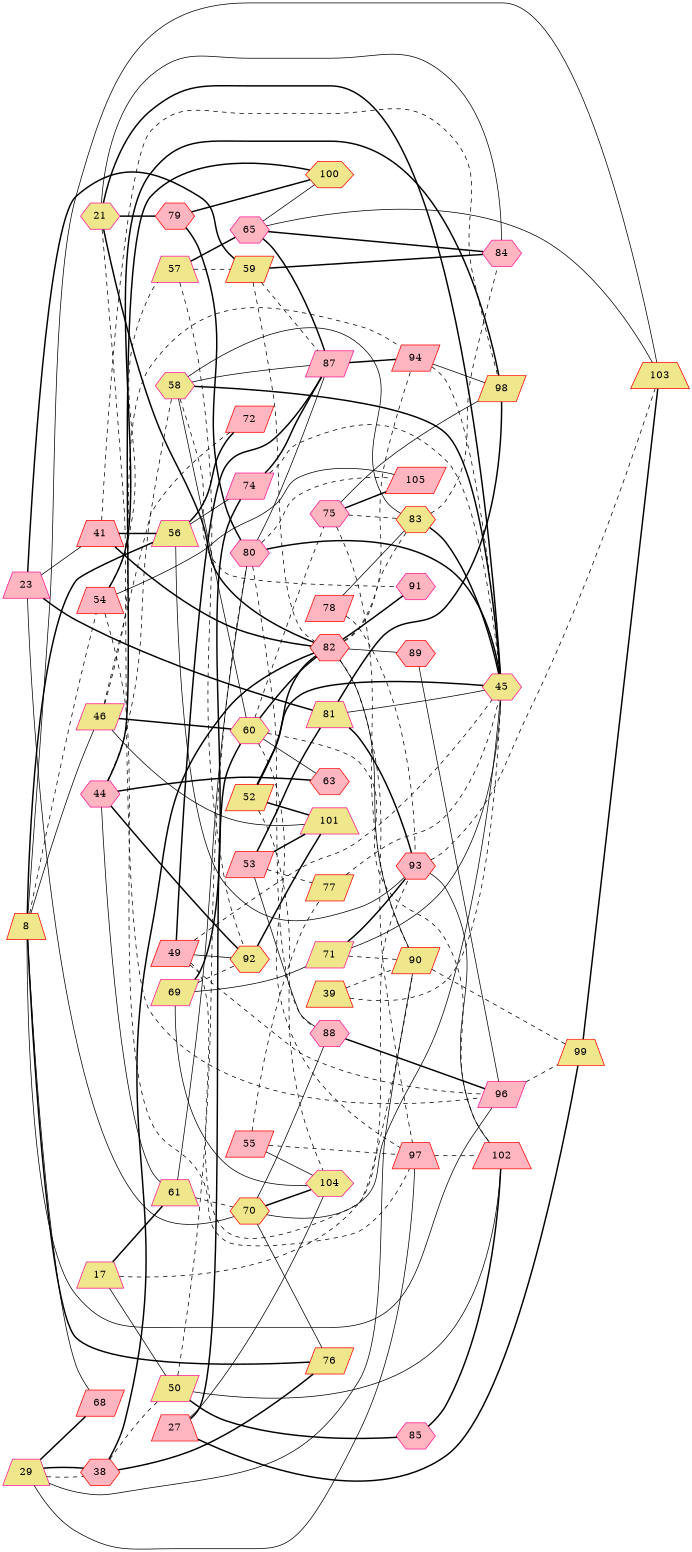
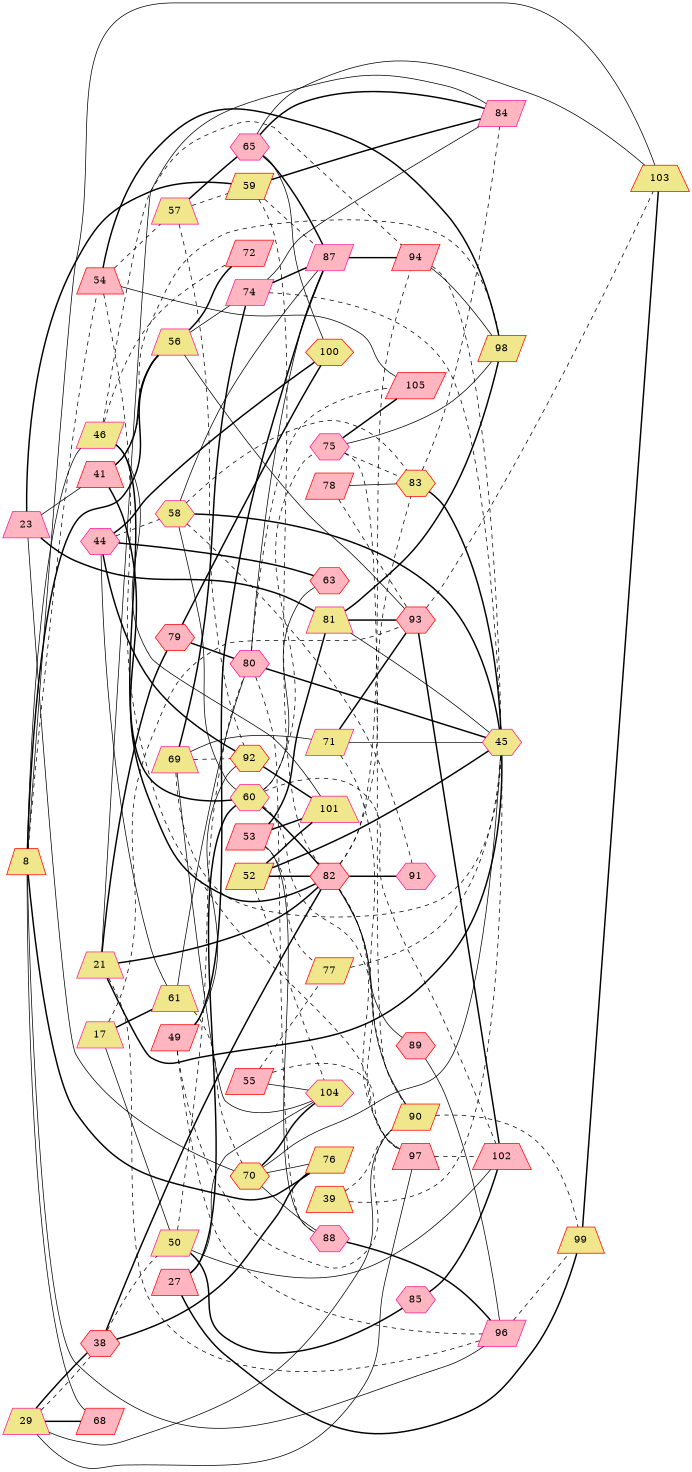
edge "84" -- "74": added
node "21": shape hexagon -> trapezium
node "84": shape hexagon -> parallelogram
edge "58" -- "83": style solid -> dashed
edge "45" -- "49": now "45" -- "69"
edge "93" -- "102": style solid -> bold
node "69": shape parallelogram -> trapezium
